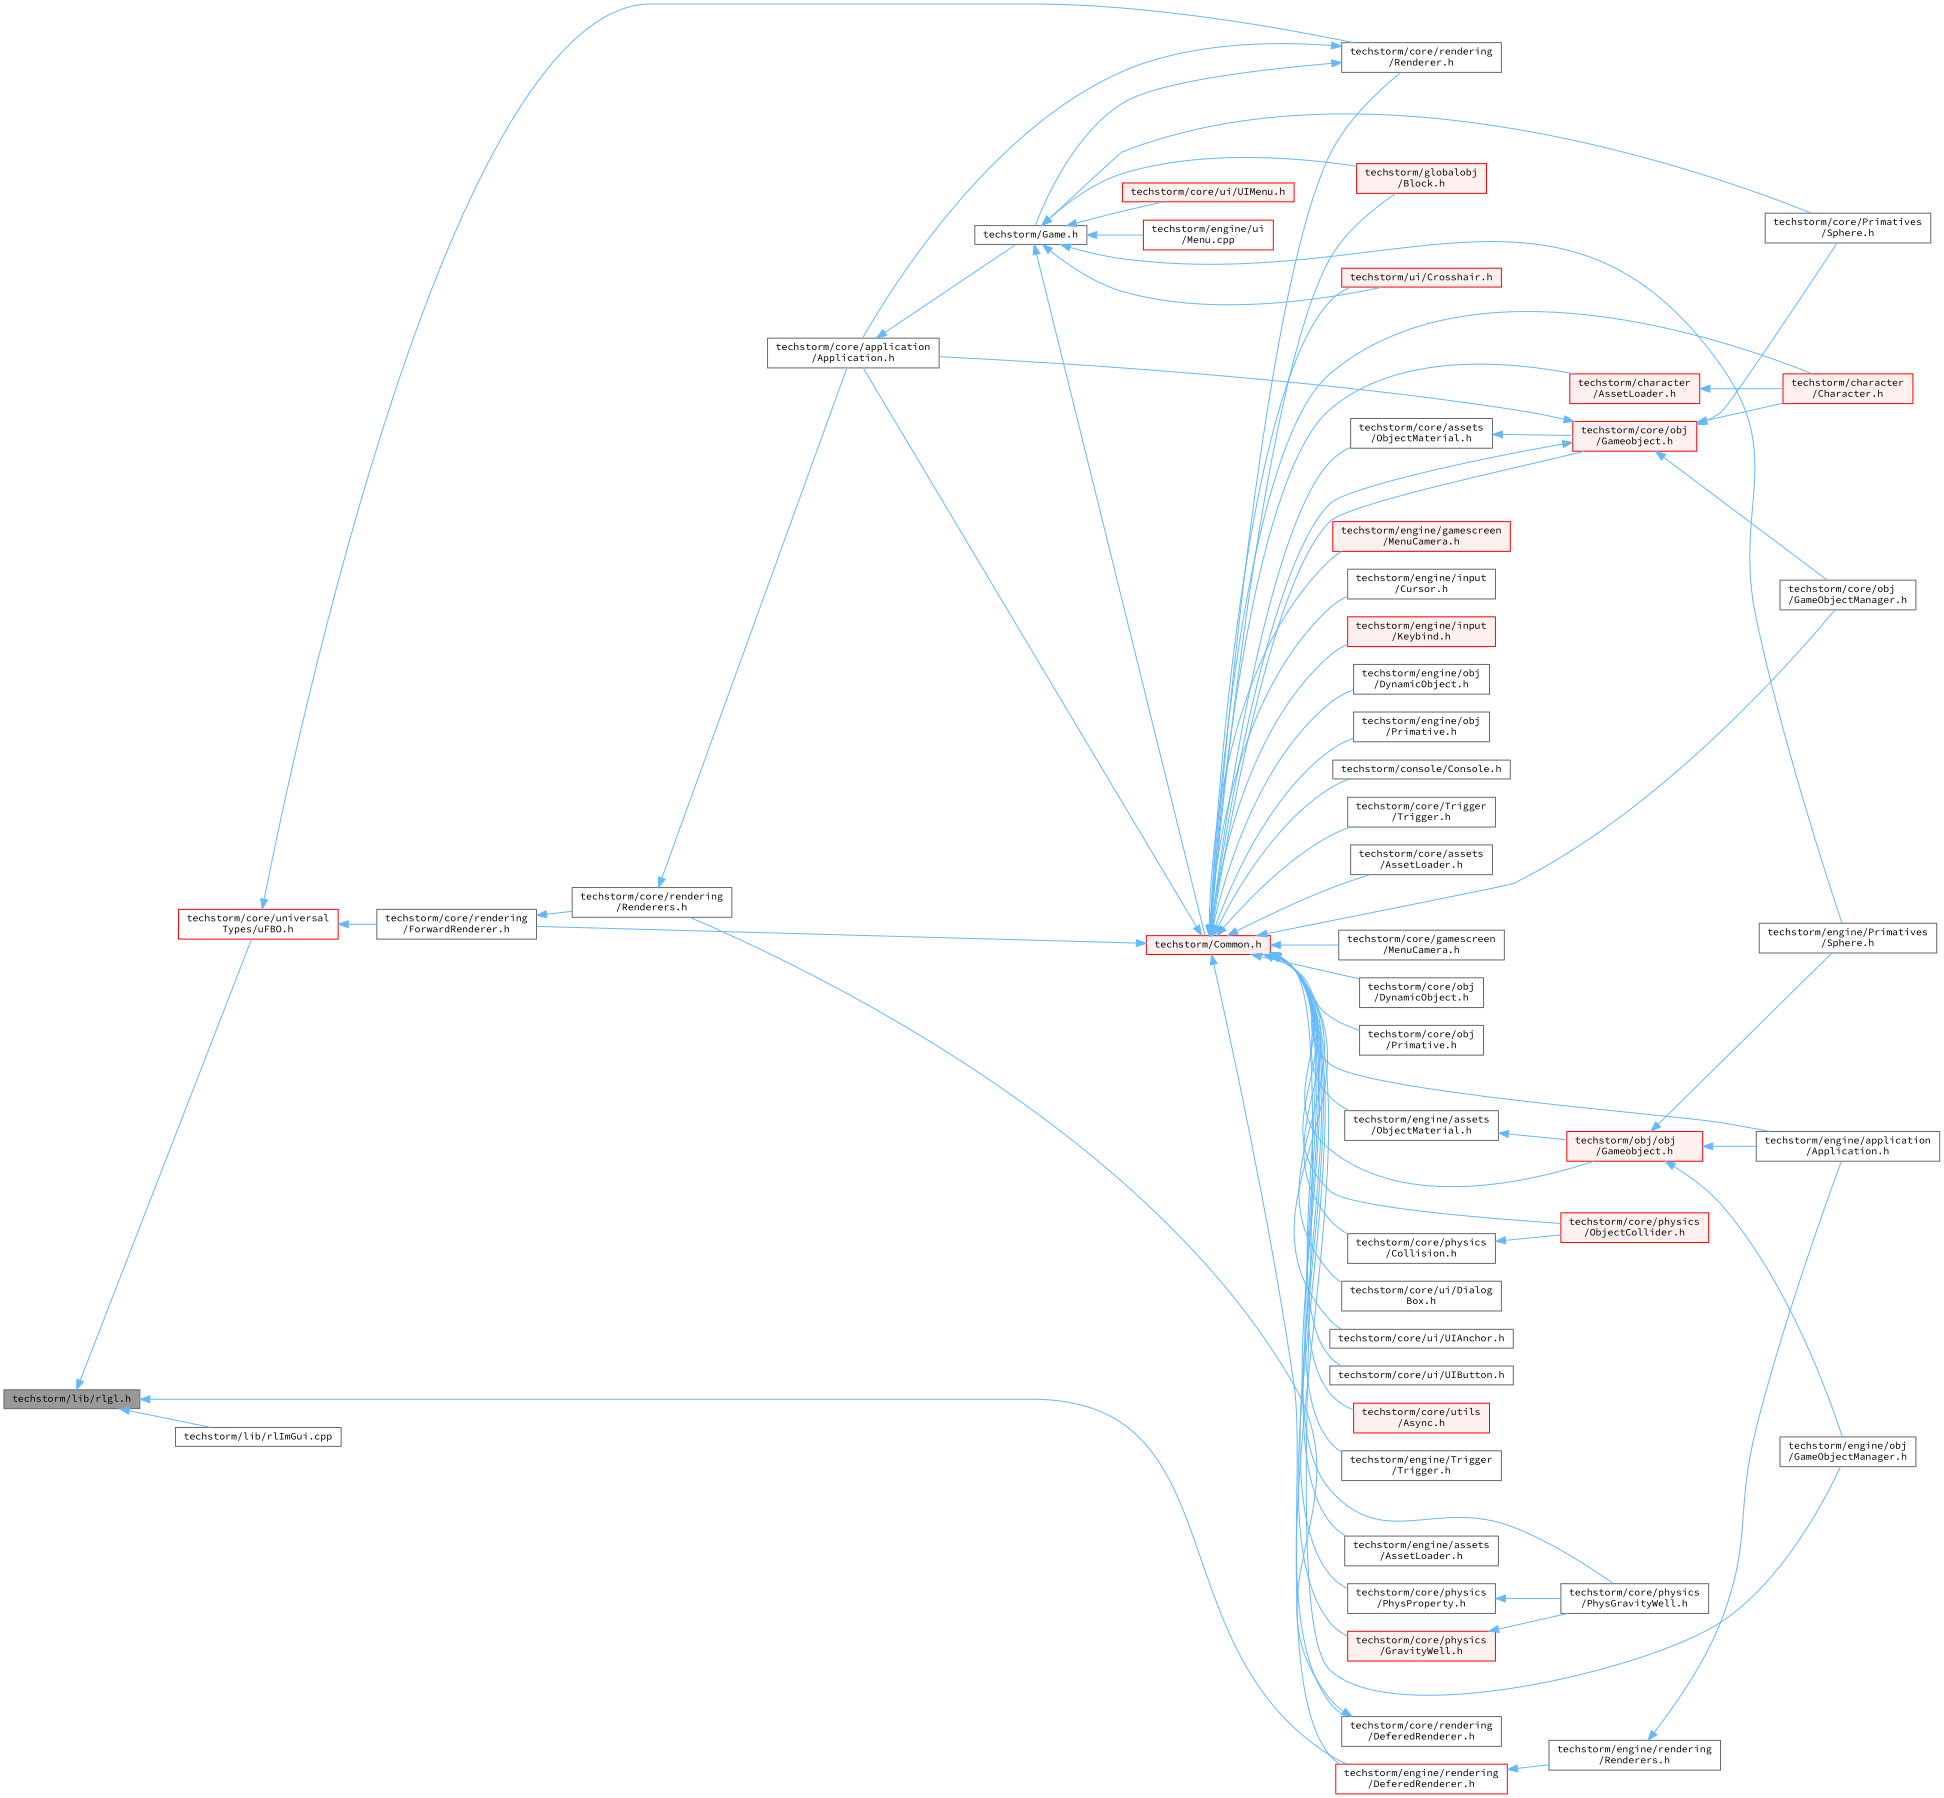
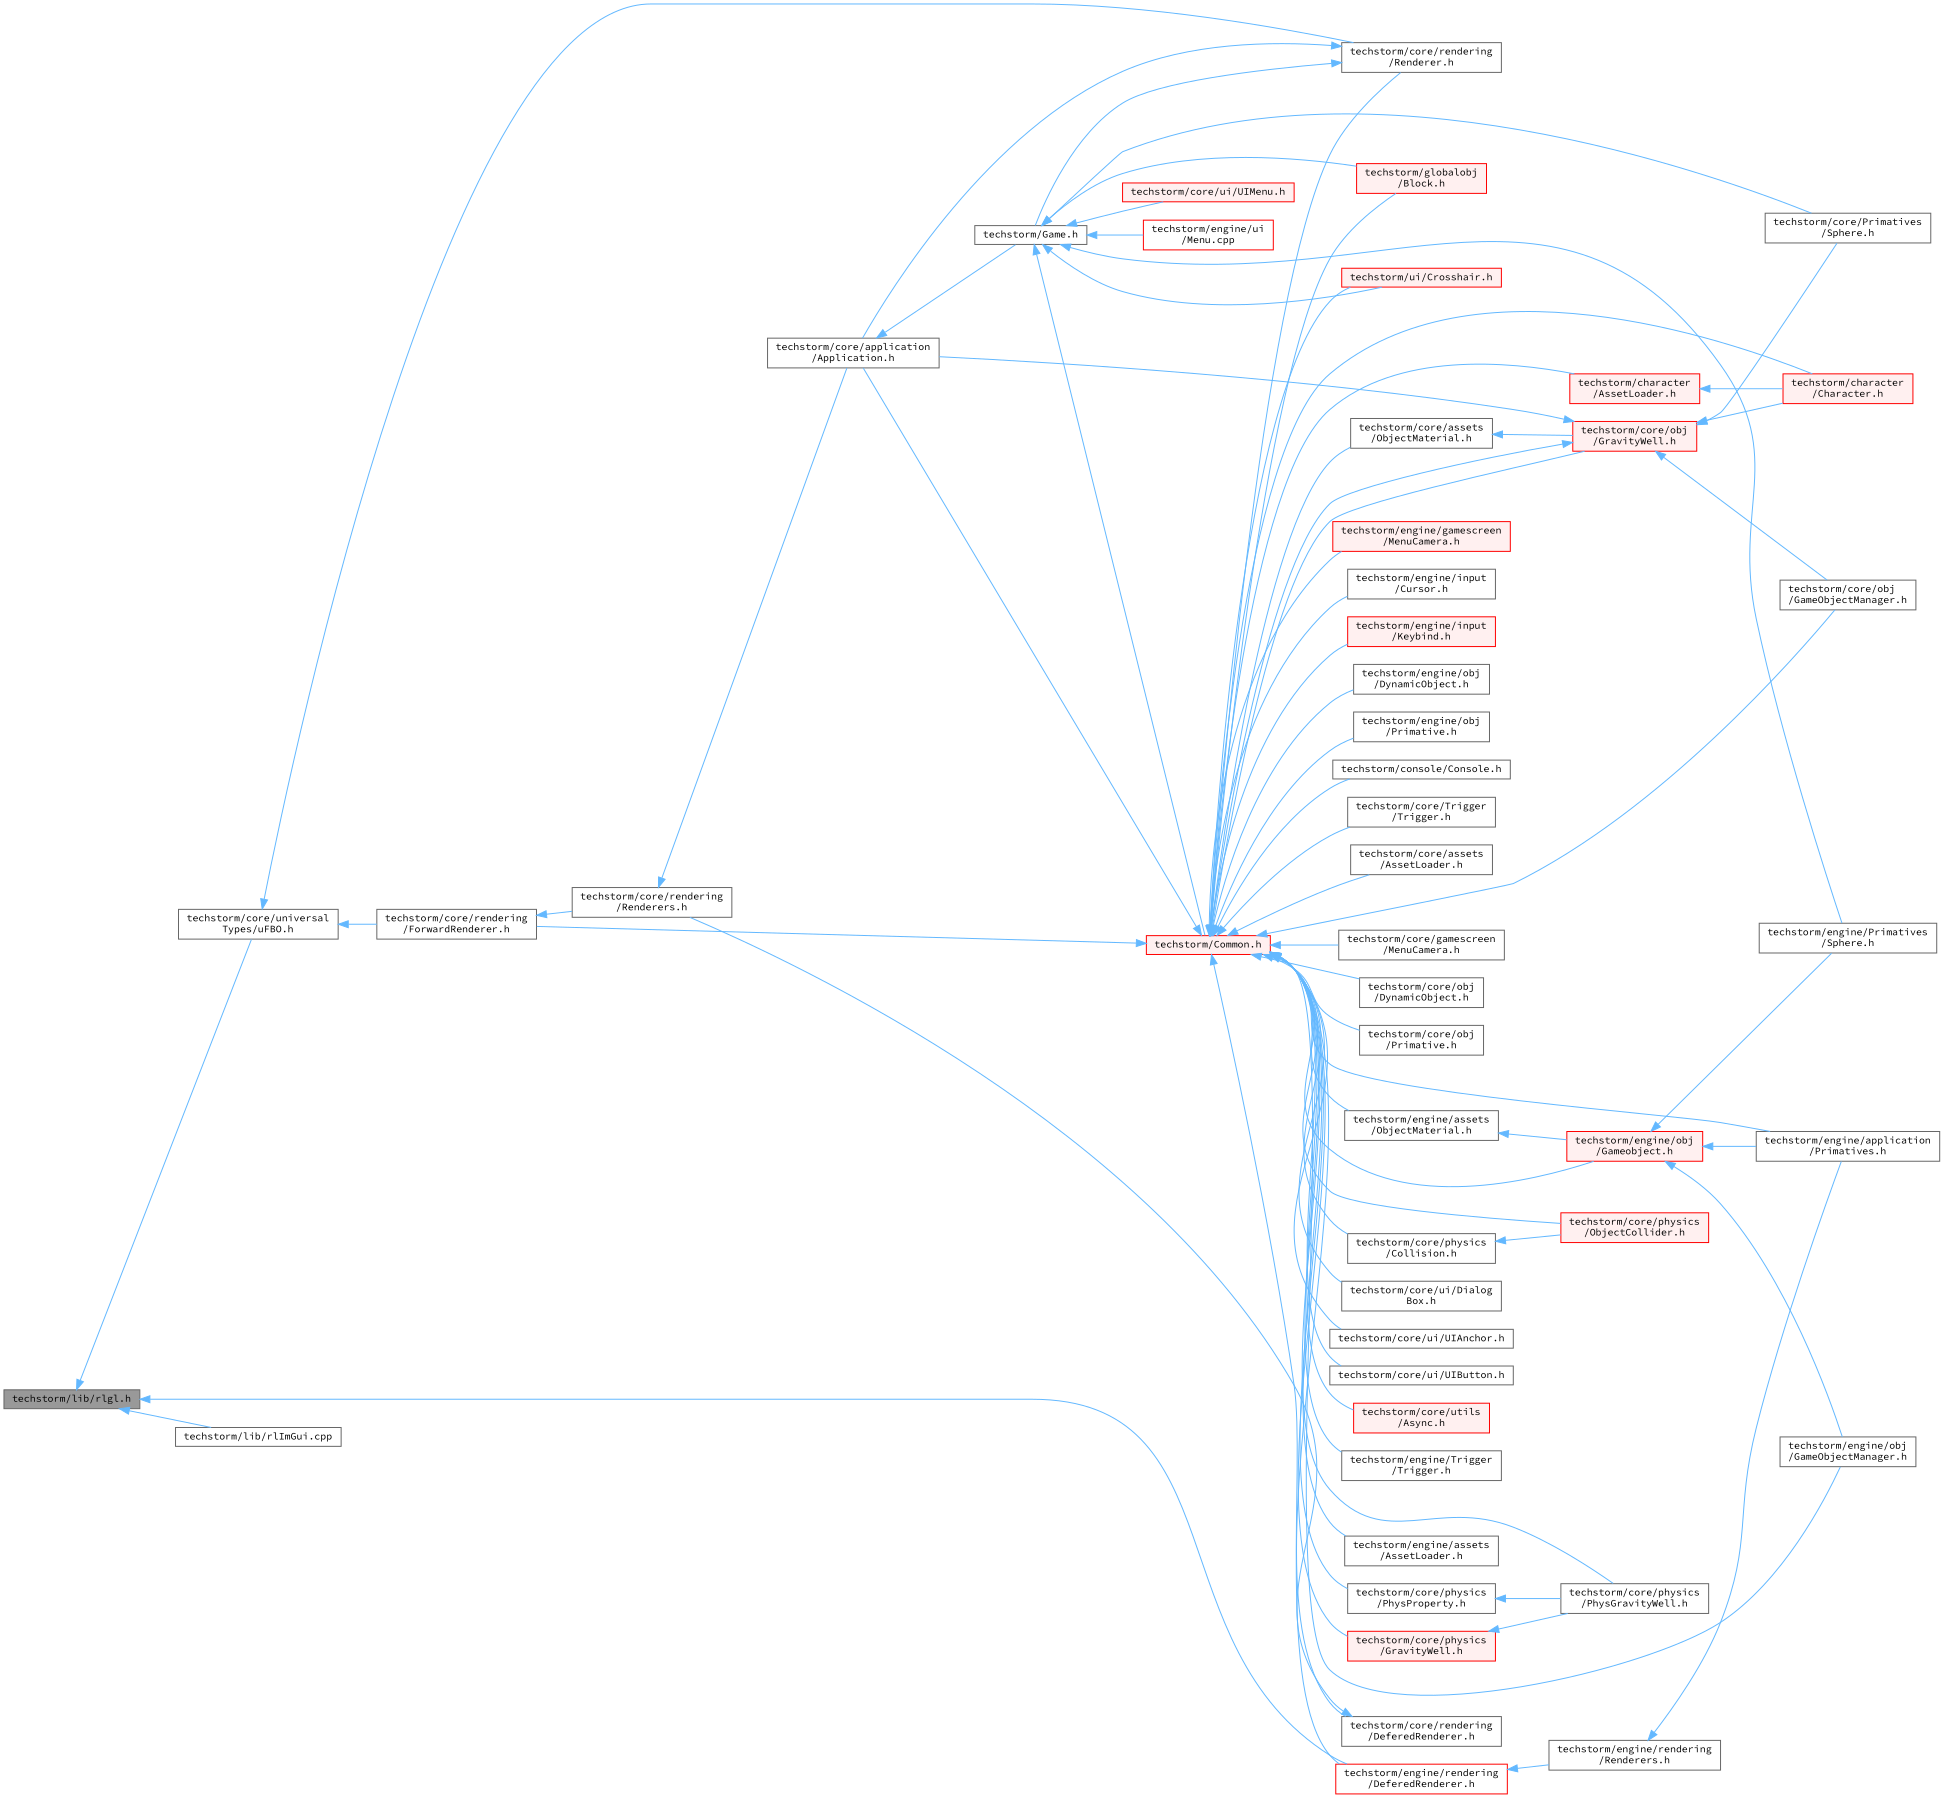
node "techstorm/core/obj /Gameobject.h": label "techstorm/core/obj /Gameobject.h" -> "techstorm/core/obj /GravityWell.h"
node "techstorm/core/universal Types/uFBO.h": color red -> grey40
node "techstorm/obj/obj /Gameobject.h": label "techstorm/obj/obj /Gameobject.h" -> "techstorm/engine/obj /Gameobject.h"
node "techstorm/engine/application /Application.h": label "techstorm/engine/application /Application.h" -> "techstorm/engine/application /Primatives.h"
